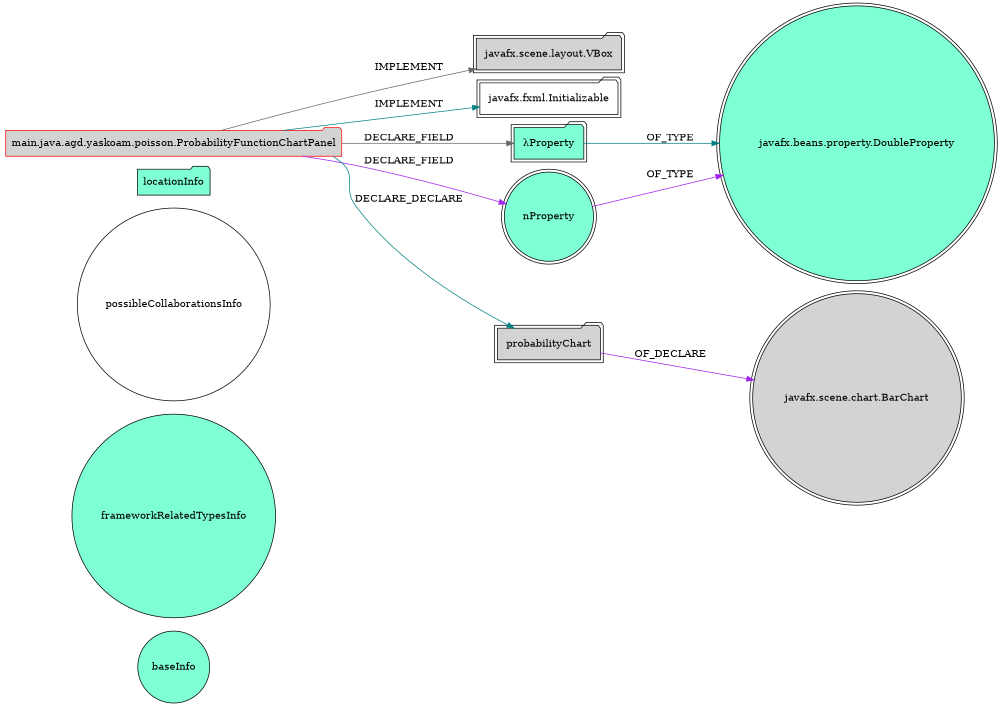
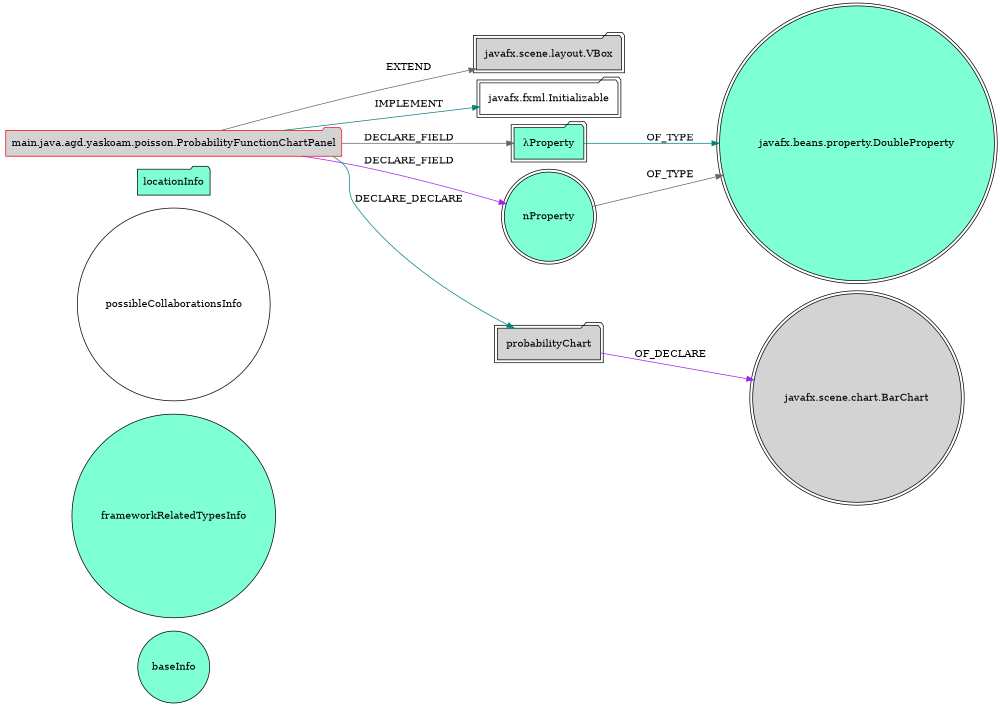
edge "main.java.agd.yaskoam.poisson.ProbabilityFunctionChartPanel" -> "javafx.scene.layout.VBox": label "IMPLEMENT" -> "EXTEND"
edge "nProperty" -> "javafx.beans.property.DoubleProperty": color purple -> gray40
